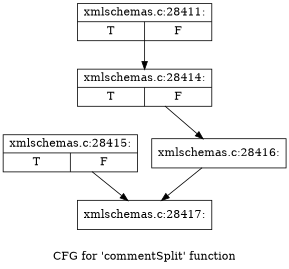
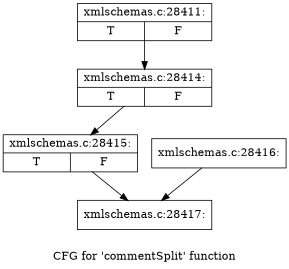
edge "xmlschemas.c:28414:" -> "xmlschemas.c:28416:": now "xmlschemas.c:28414:" -> "xmlschemas.c:28415:"
